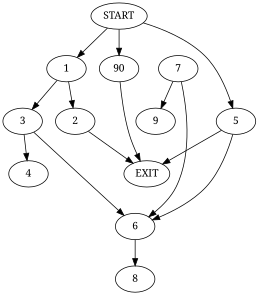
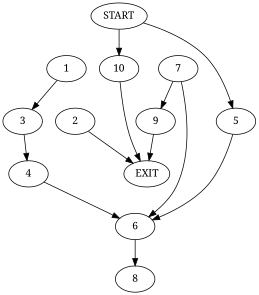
edge "START" -> "1": removed
node "90": label "90" -> "10"
edge "1" -> "2": removed
edge "5" -> "EXIT": now "9" -> "EXIT"
edge "3" -> "6": now "4" -> "6"
